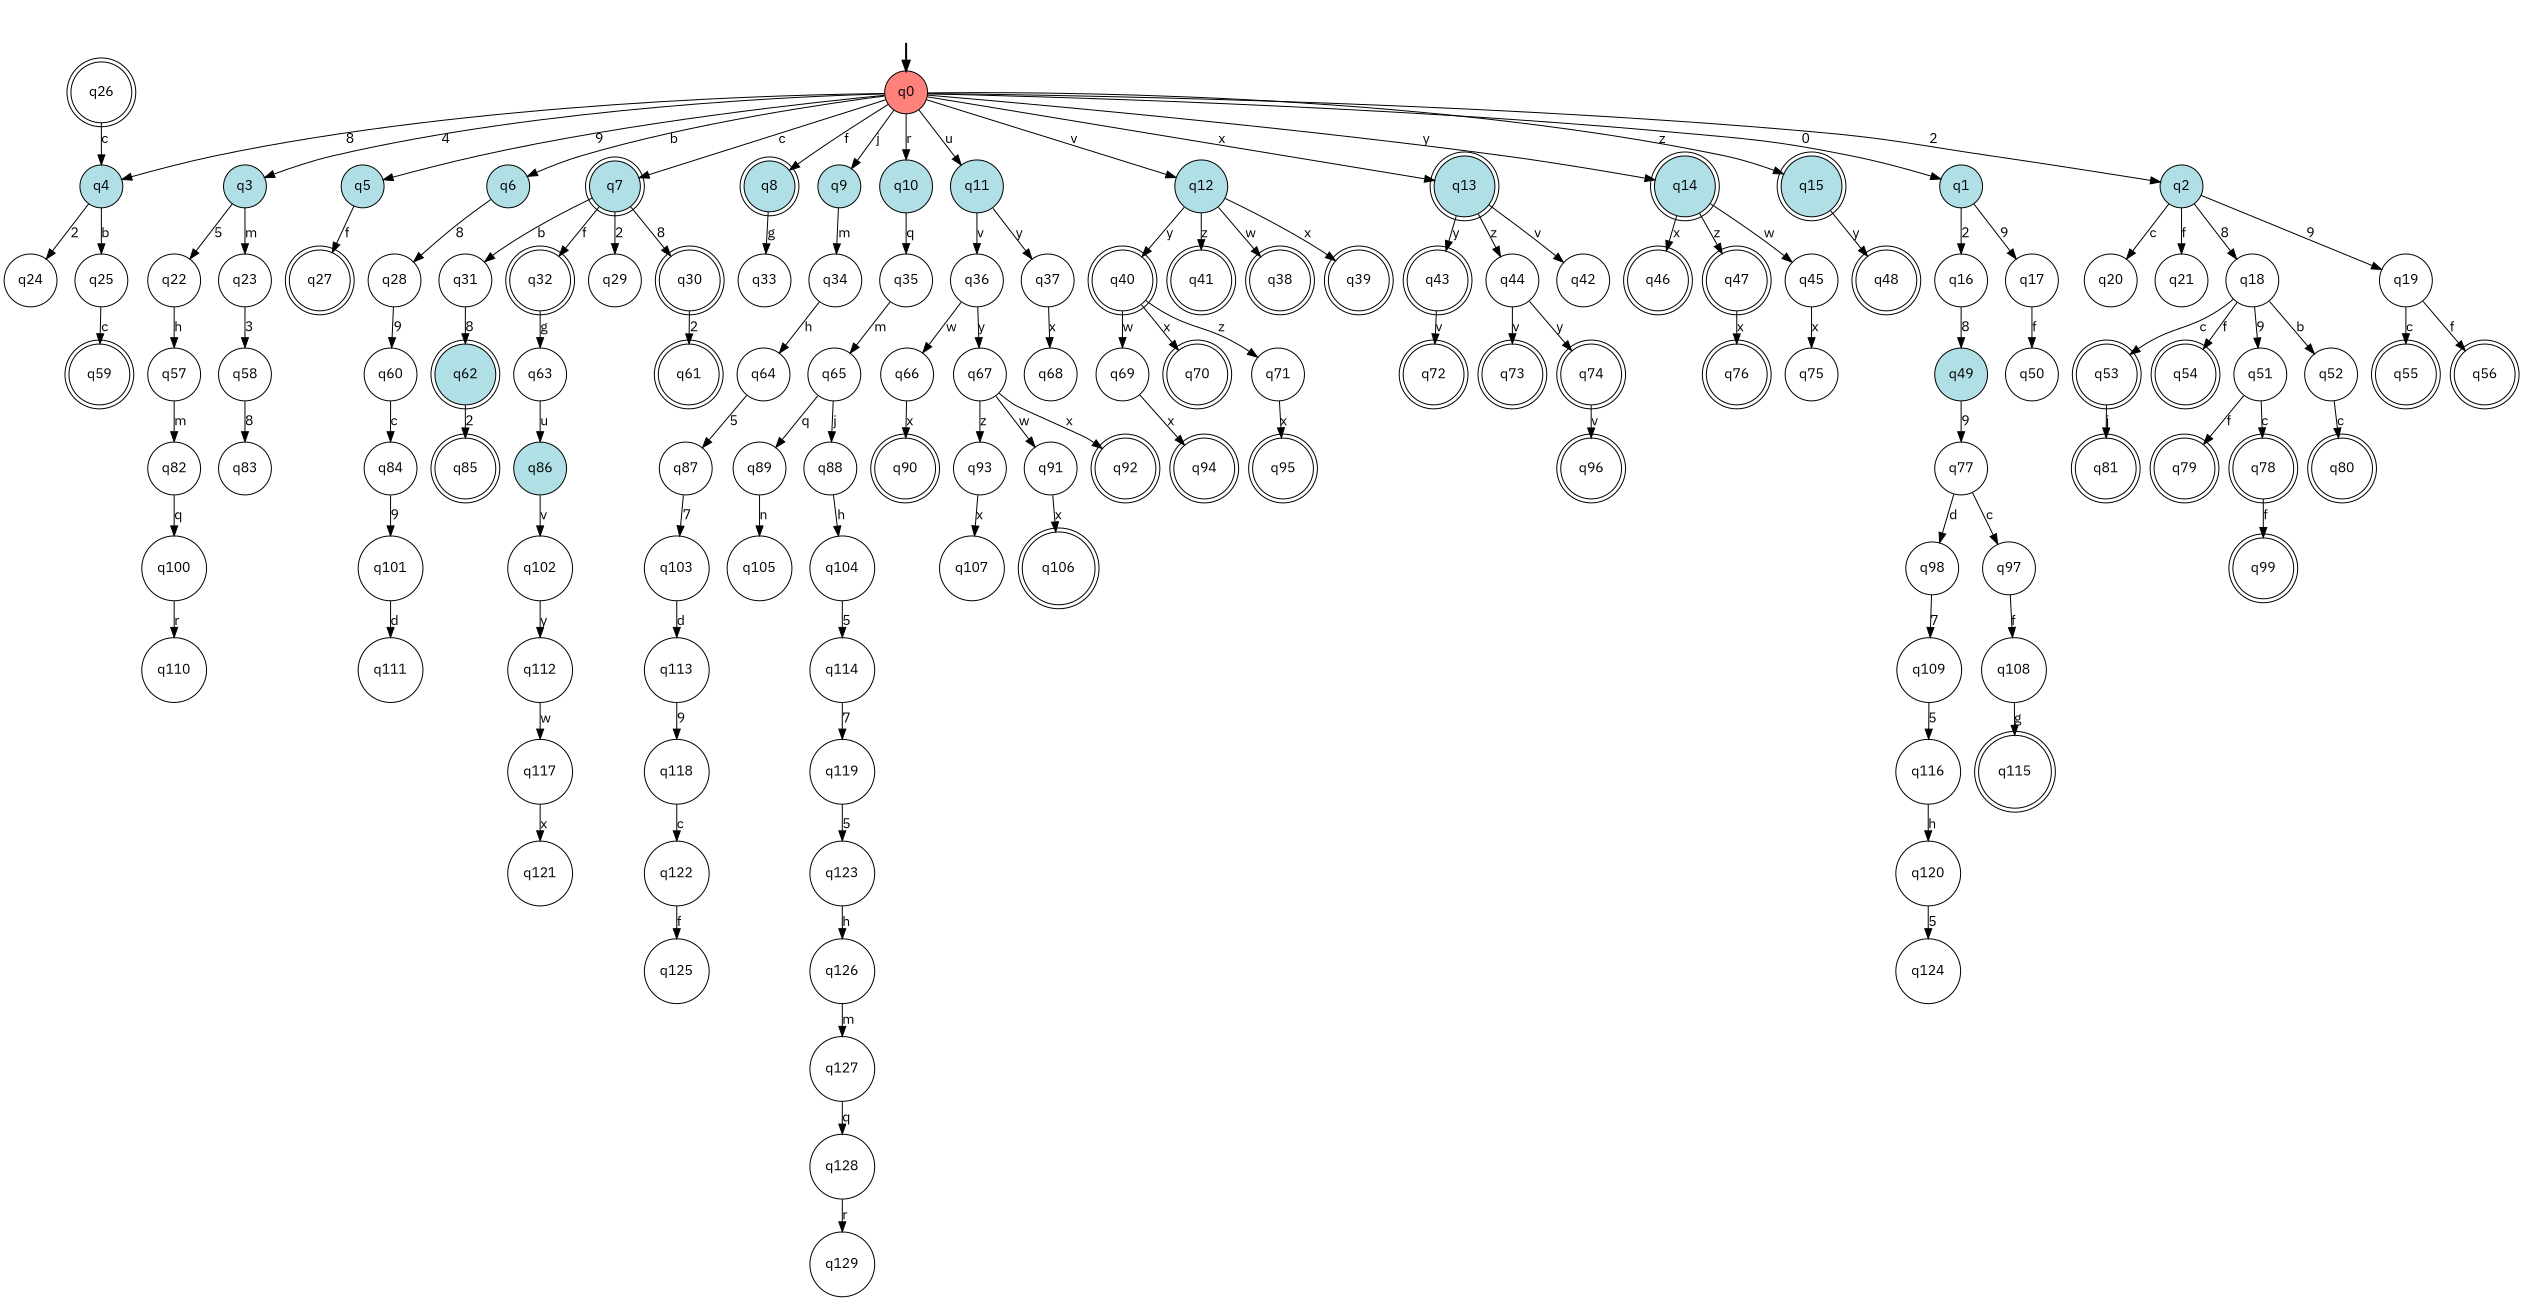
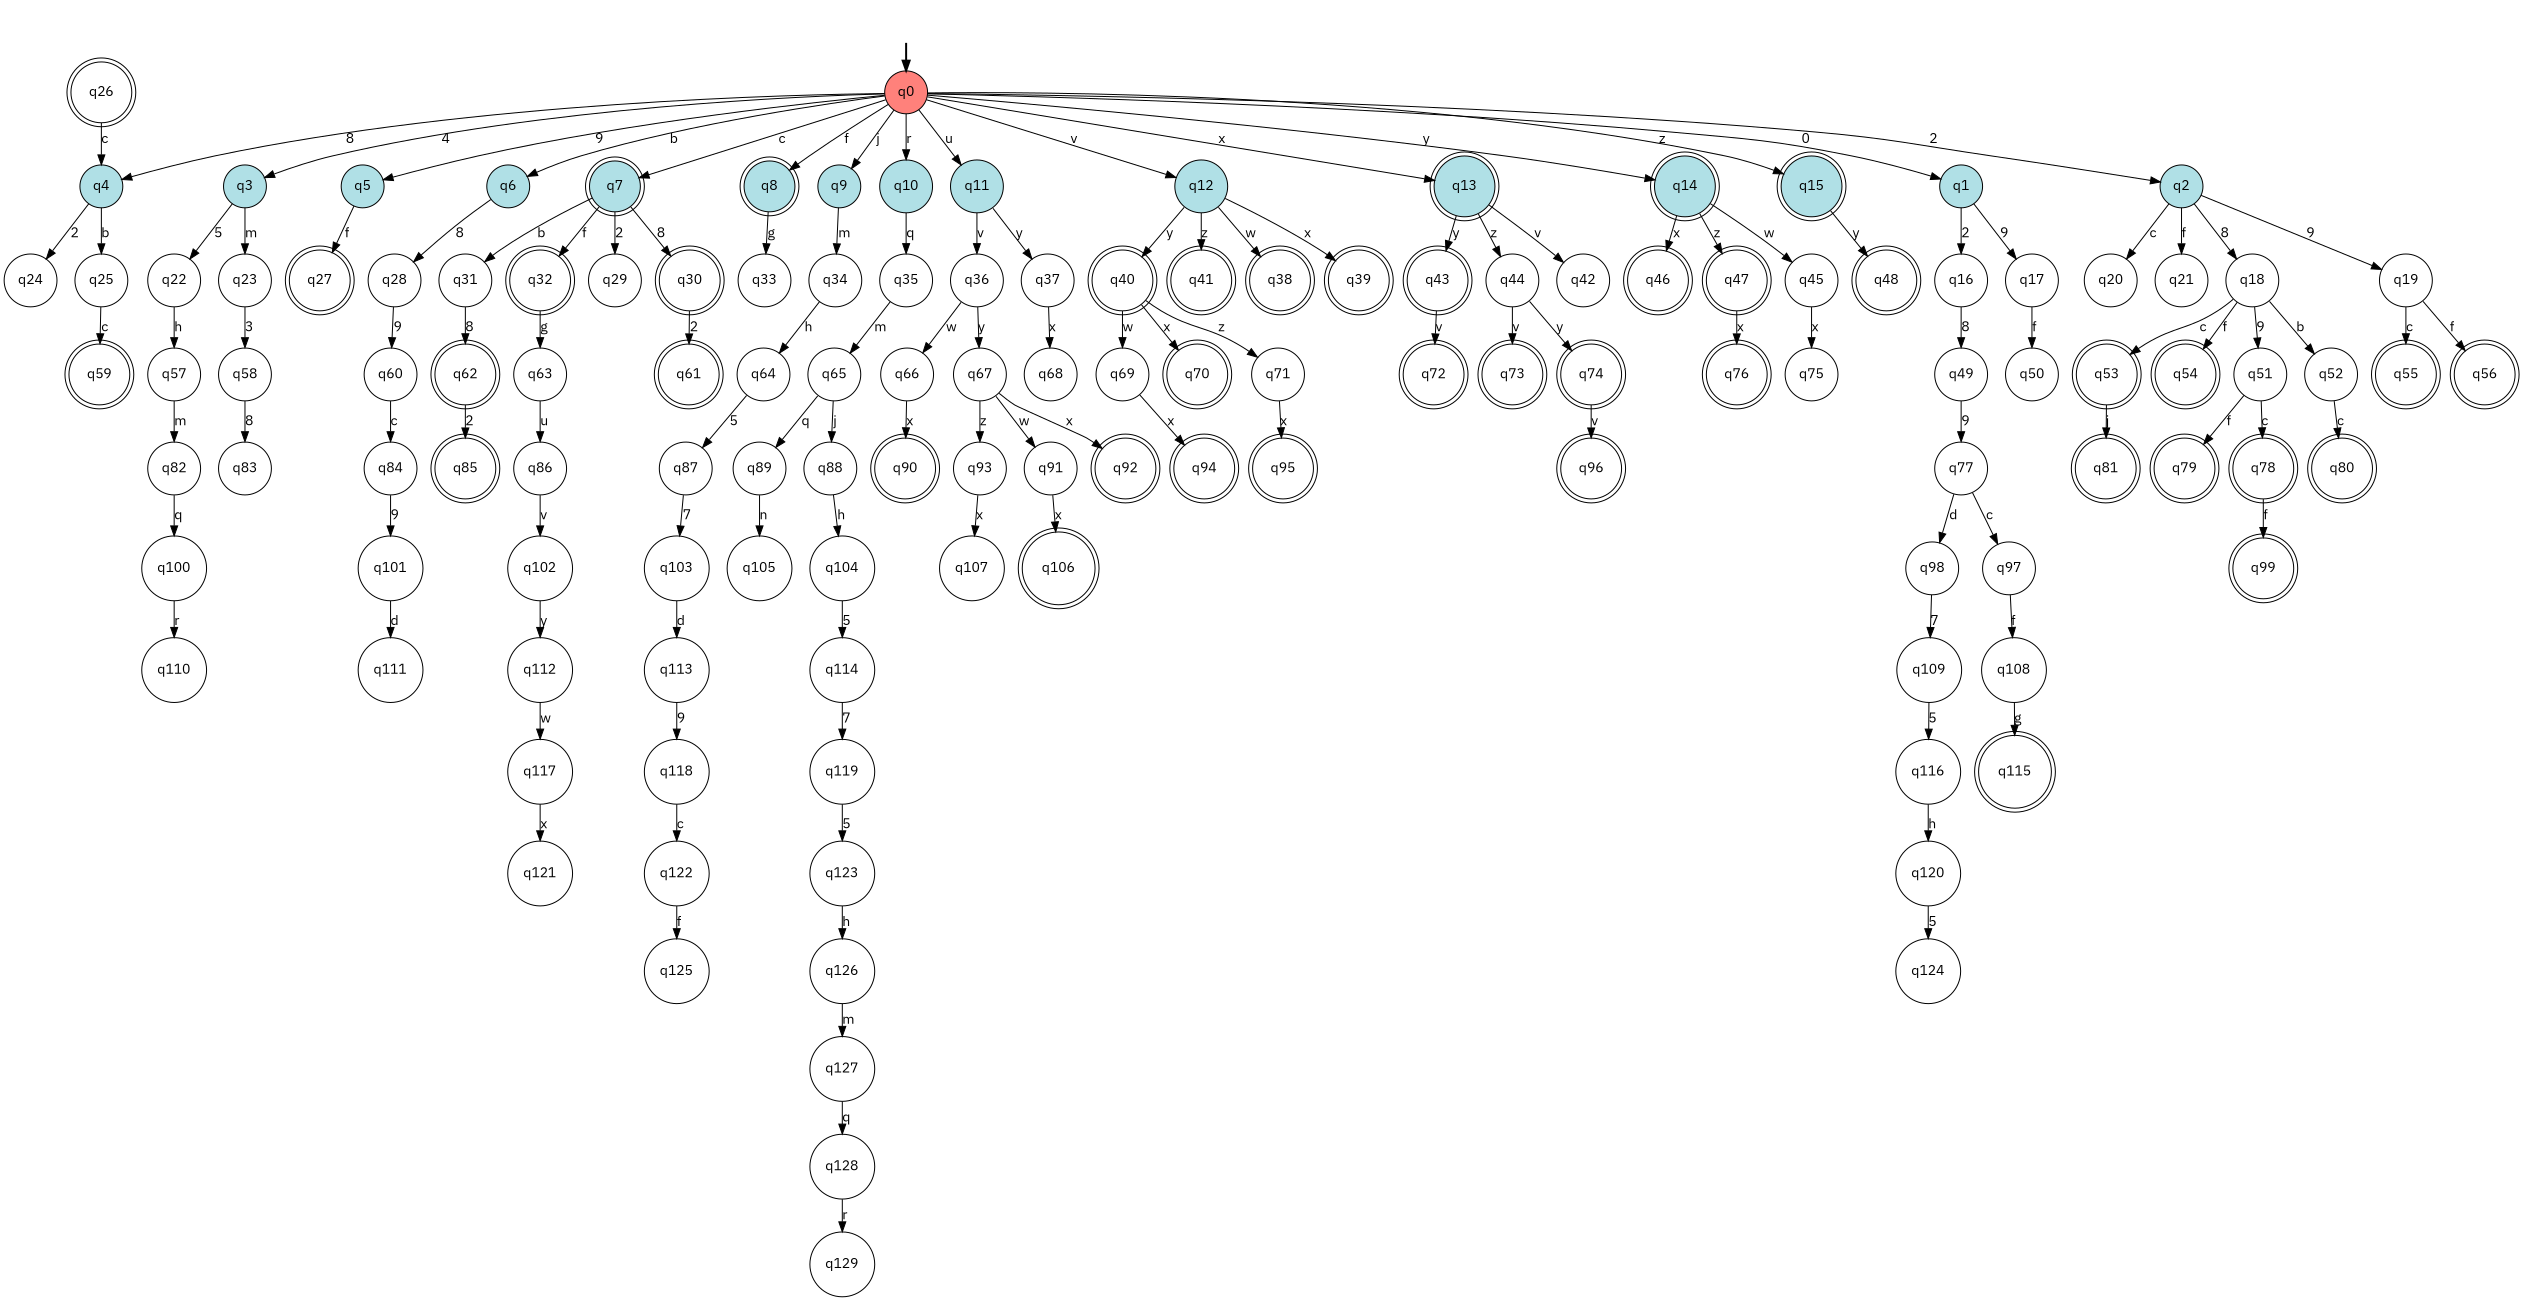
node "q62": fillcolor powderblue -> white
node "q49": fillcolor powderblue -> white
node "q86": fillcolor powderblue -> white
